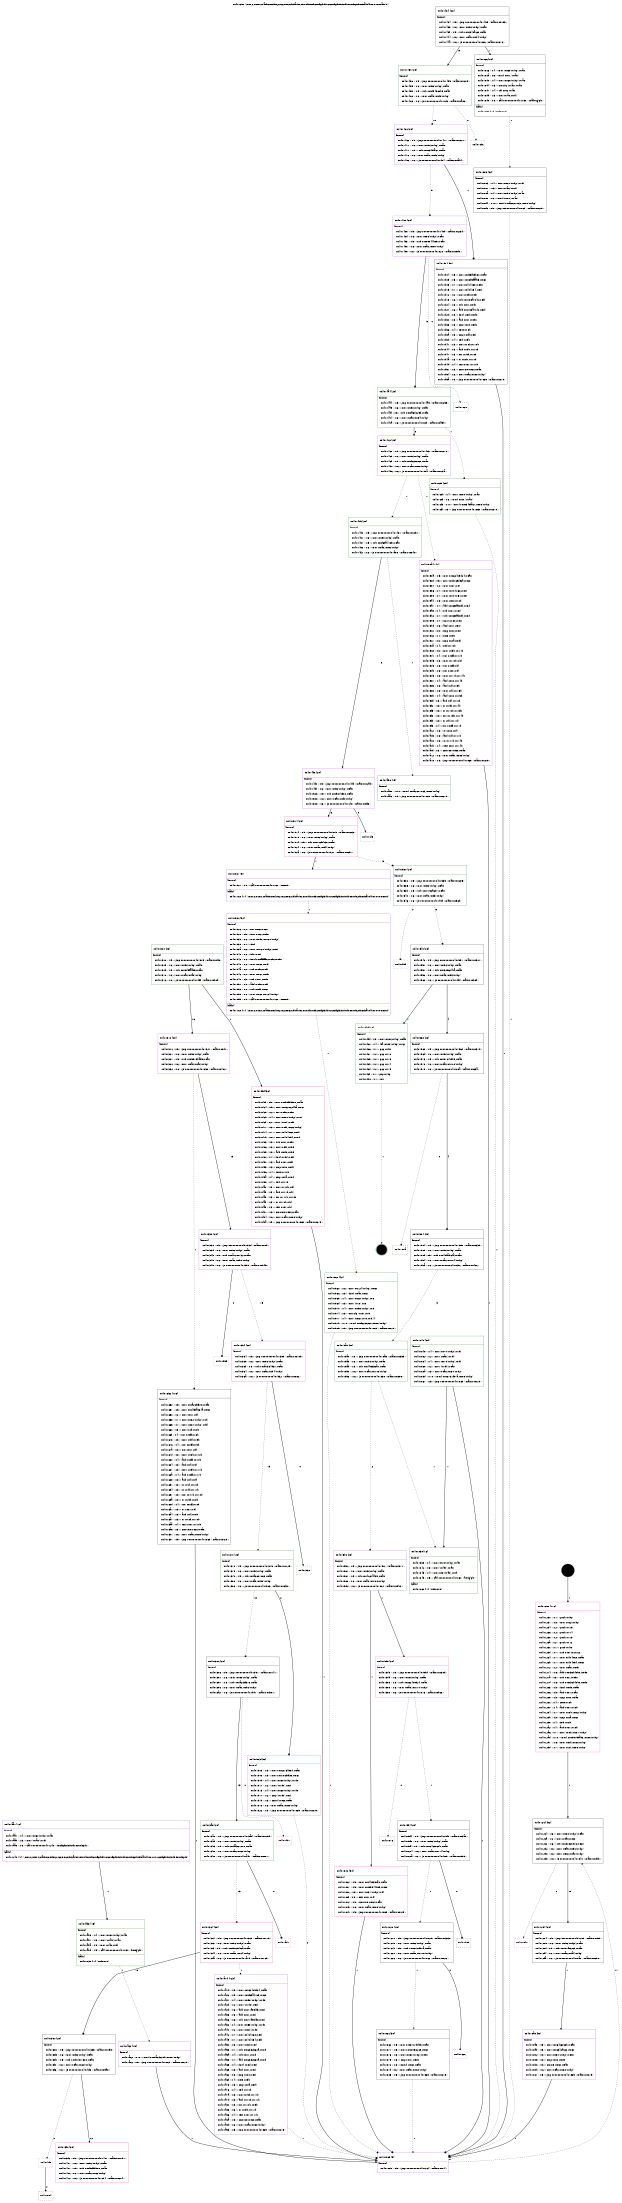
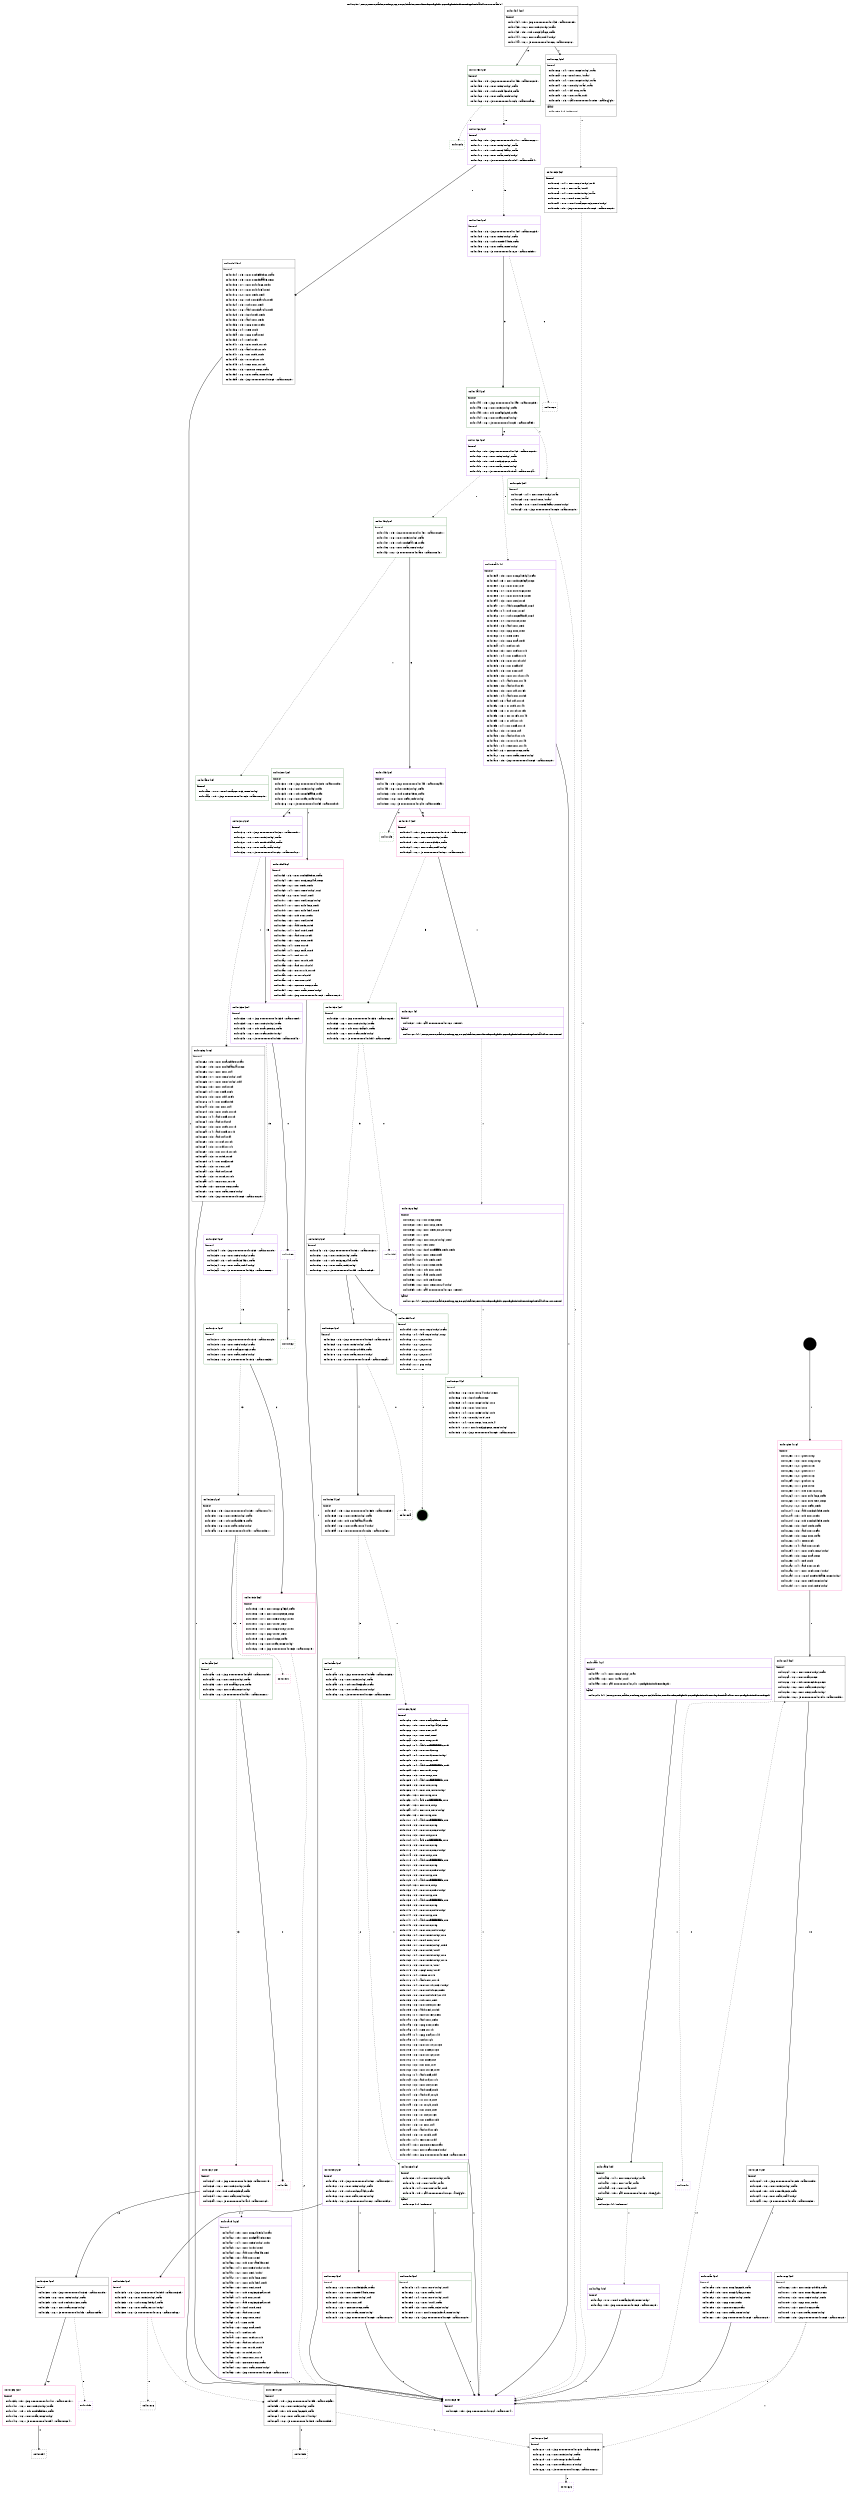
edge "0x40184e [30]" -> "0x40183e [16]": reversed
edge "0x401354 [28]" -> "0x401b32": now "0x401b95" -> "0x401b32"
node "0x4016bc [326]": added
edge "0x401610 [28]" -> "0x40186c [30]": reversed
edge "0x401bf8" -> "0x401e54": now "0x4013fc [28]" -> "0x401e54"
